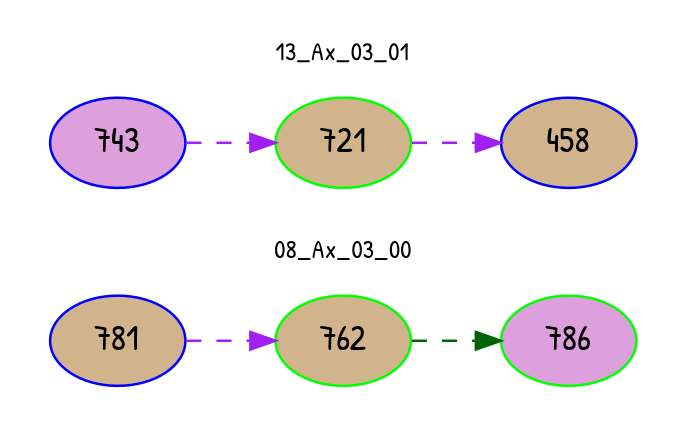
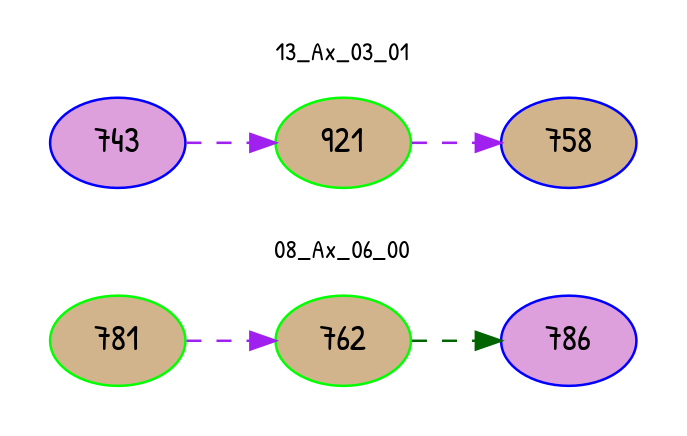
node "721": label "721" -> "921"
node "458": label "458" -> "758"
cluster "08_Ax_03_00": label "08_Ax_03_00" -> "08_Ax_06_00"
node "781": color blue -> green
node "786": color green -> blue
